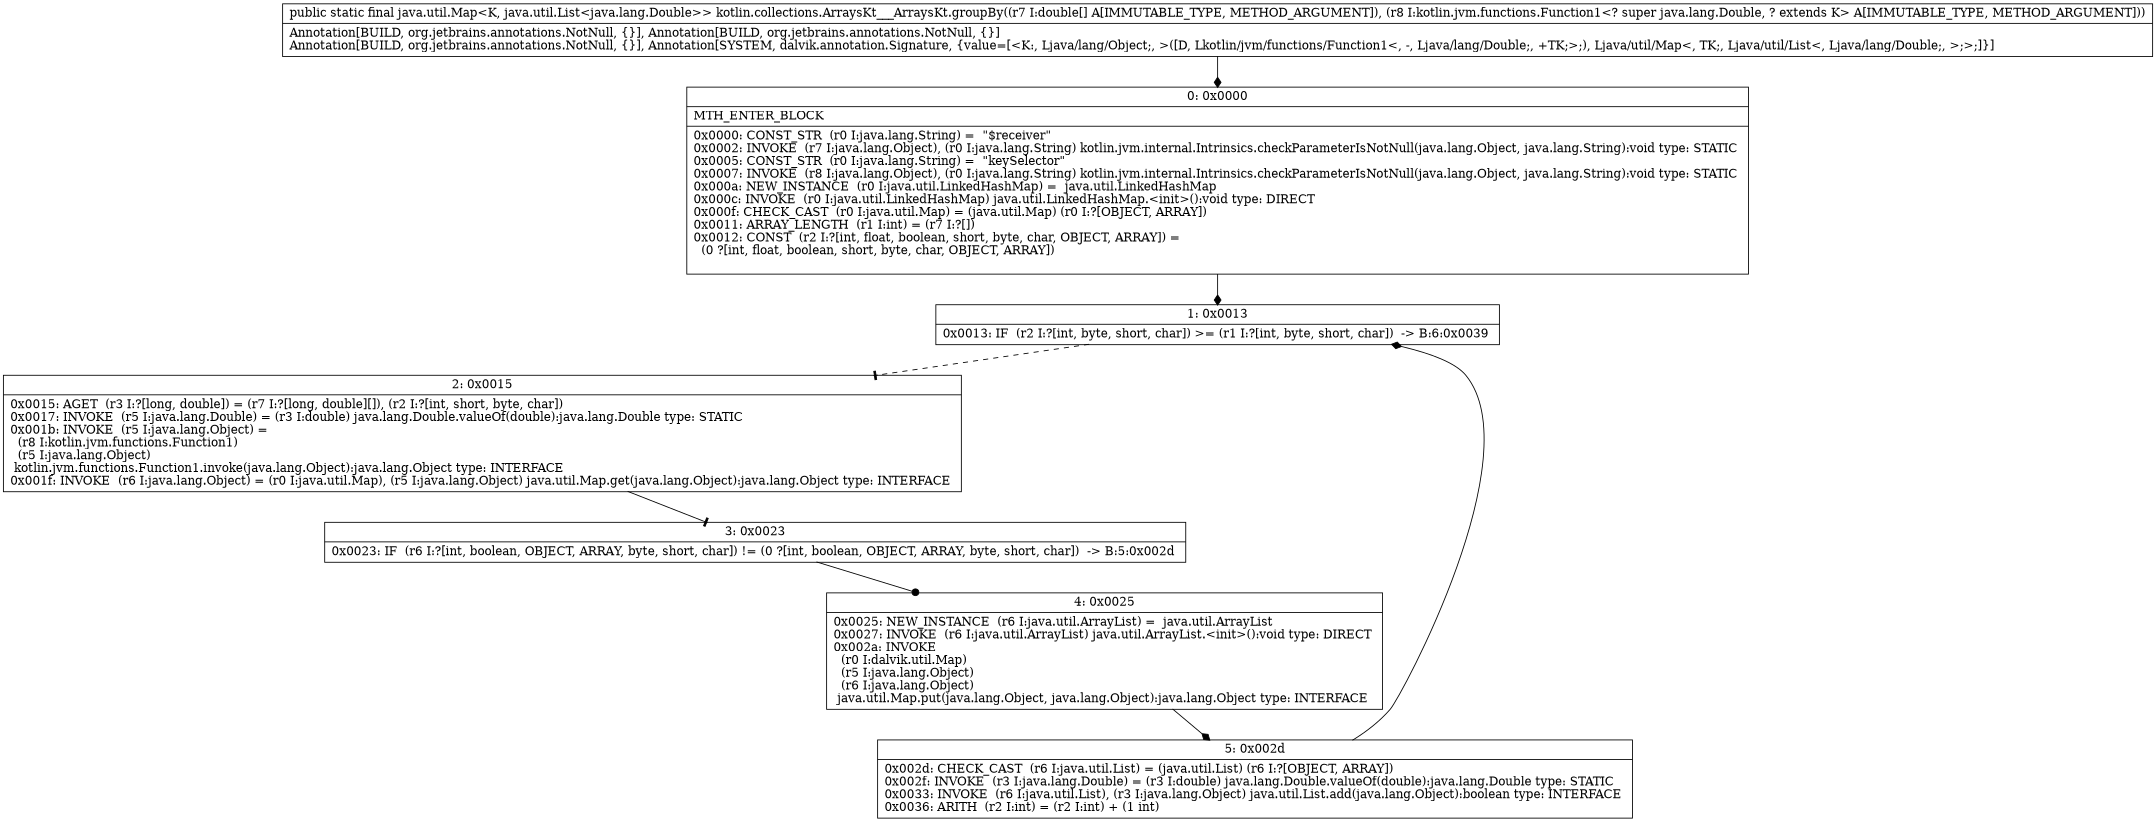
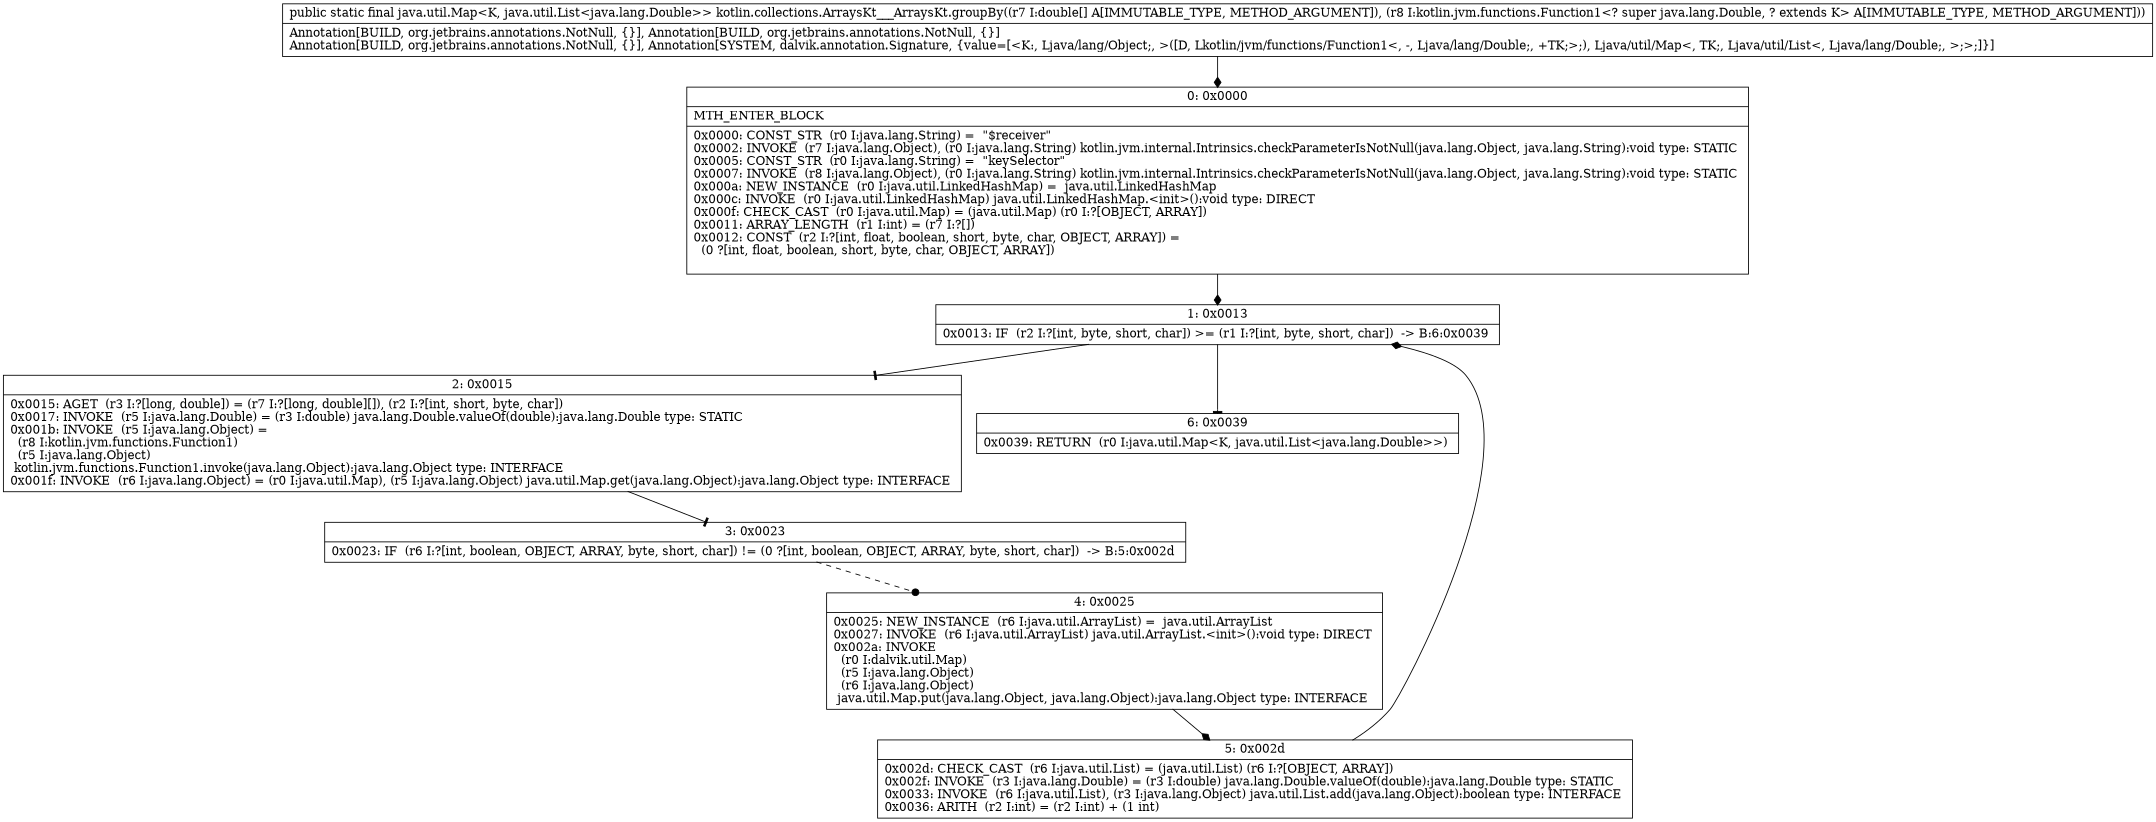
edge "1: 0x0013" -> "2: 0x0015": style dashed -> solid
node "6: 0x0039": added
edge "3: 0x0023" -> "4: 0x0025": style solid -> dashed
